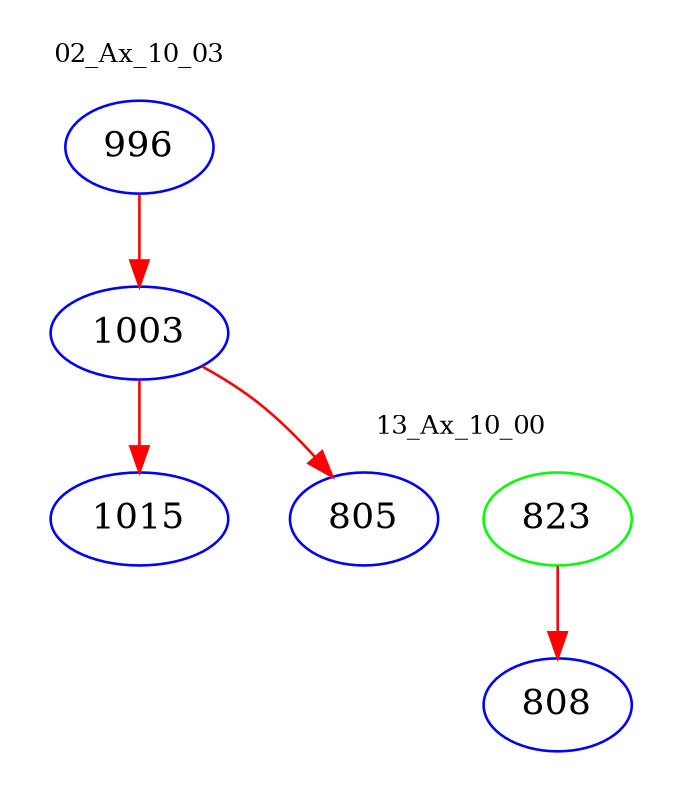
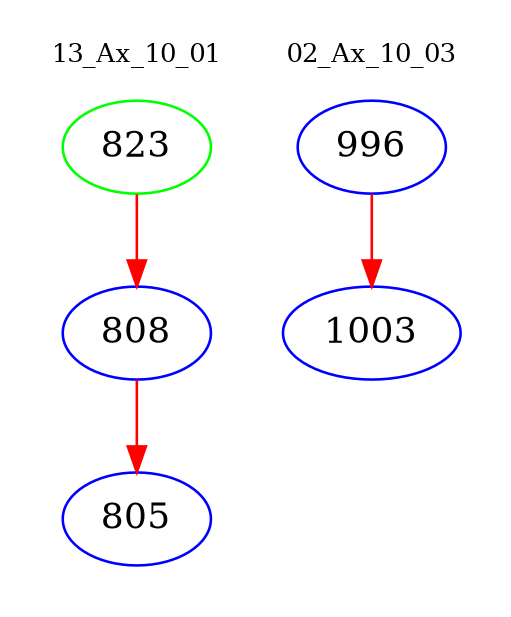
edge "1003" -> "805": now "808" -> "805"
cluster "13_Ax_10_00": label "13_Ax_10_00" -> "13_Ax_10_01"
node "1015": removed
